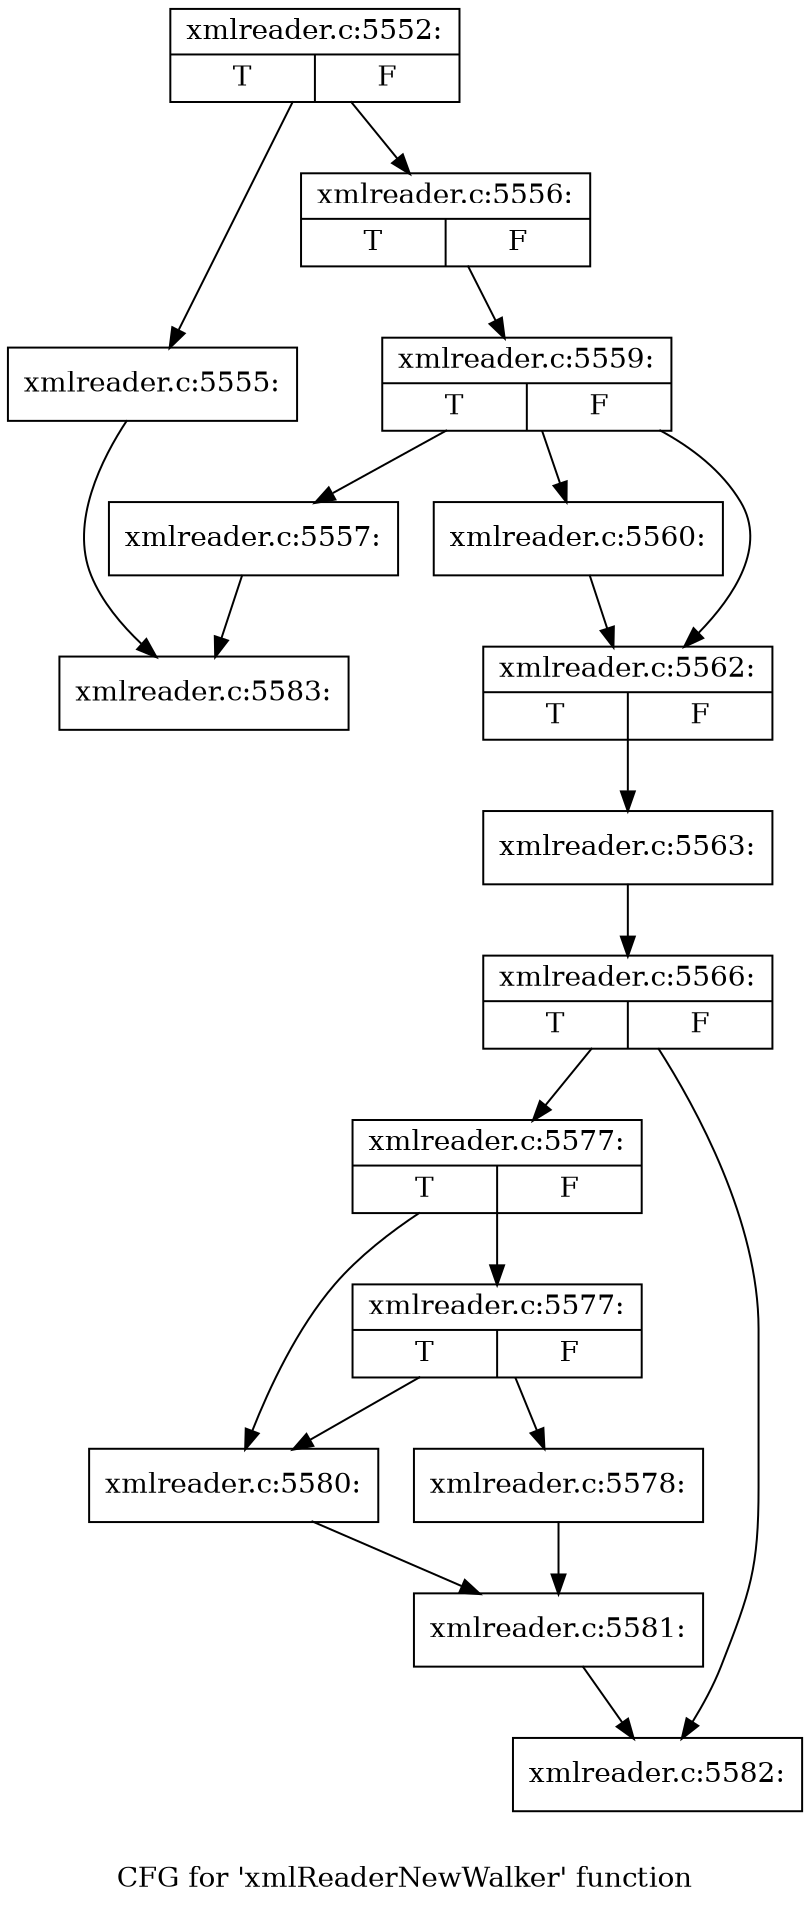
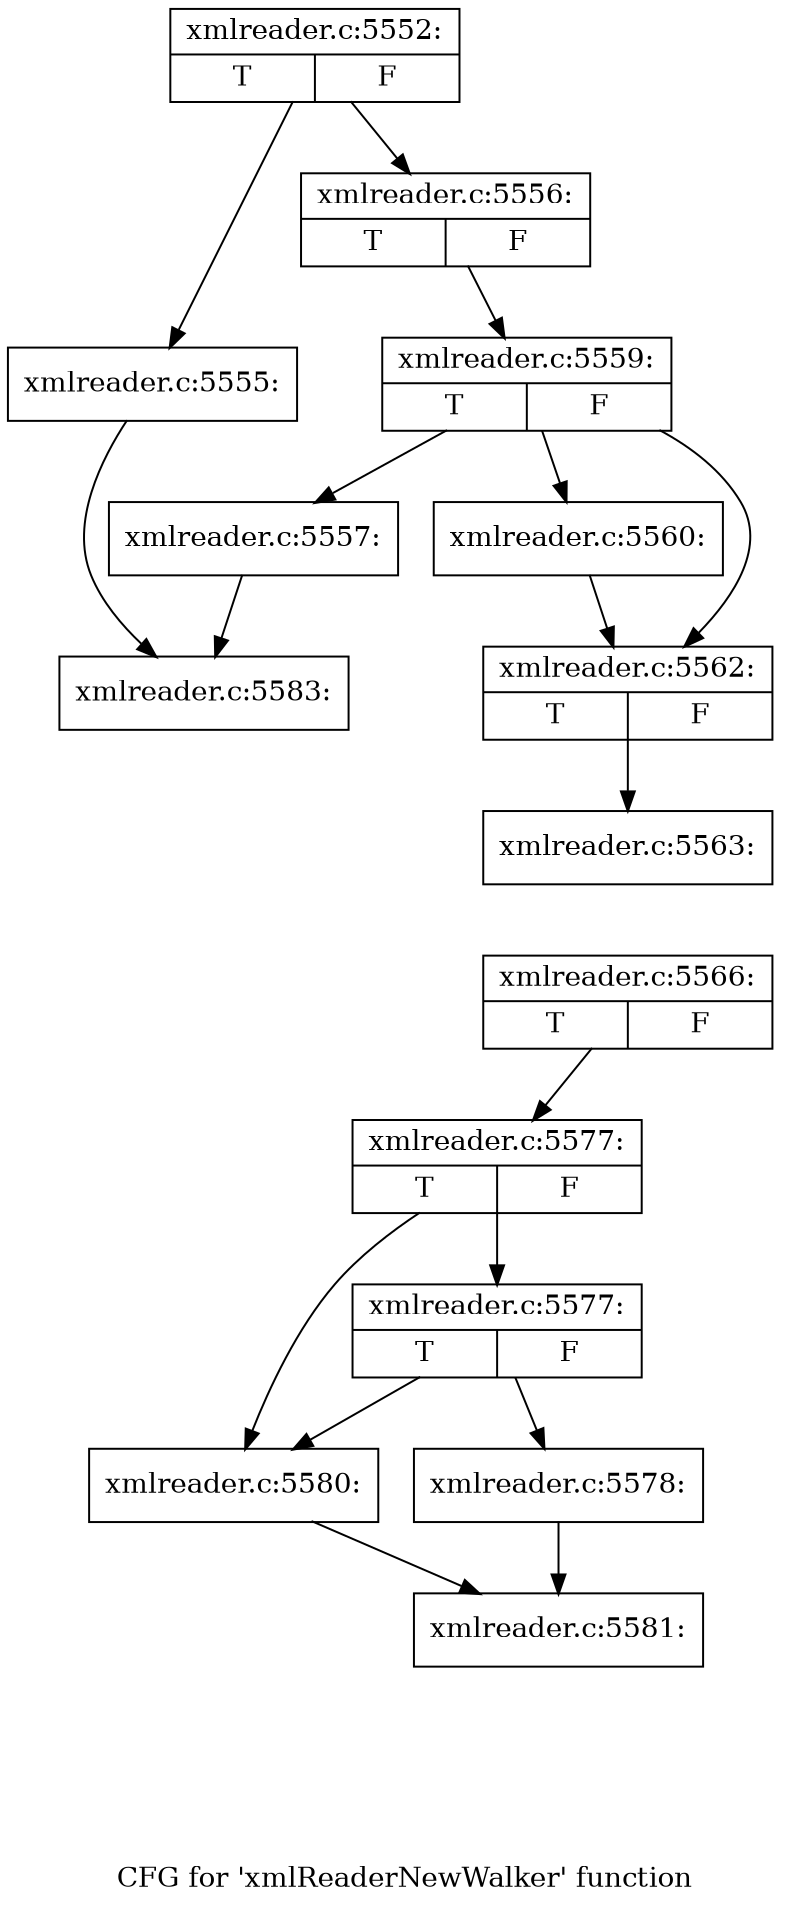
edge "xmlreader.c:5563:" -> "xmlreader.c:5566:": removed
node "xmlreader.c:5582:": removed
